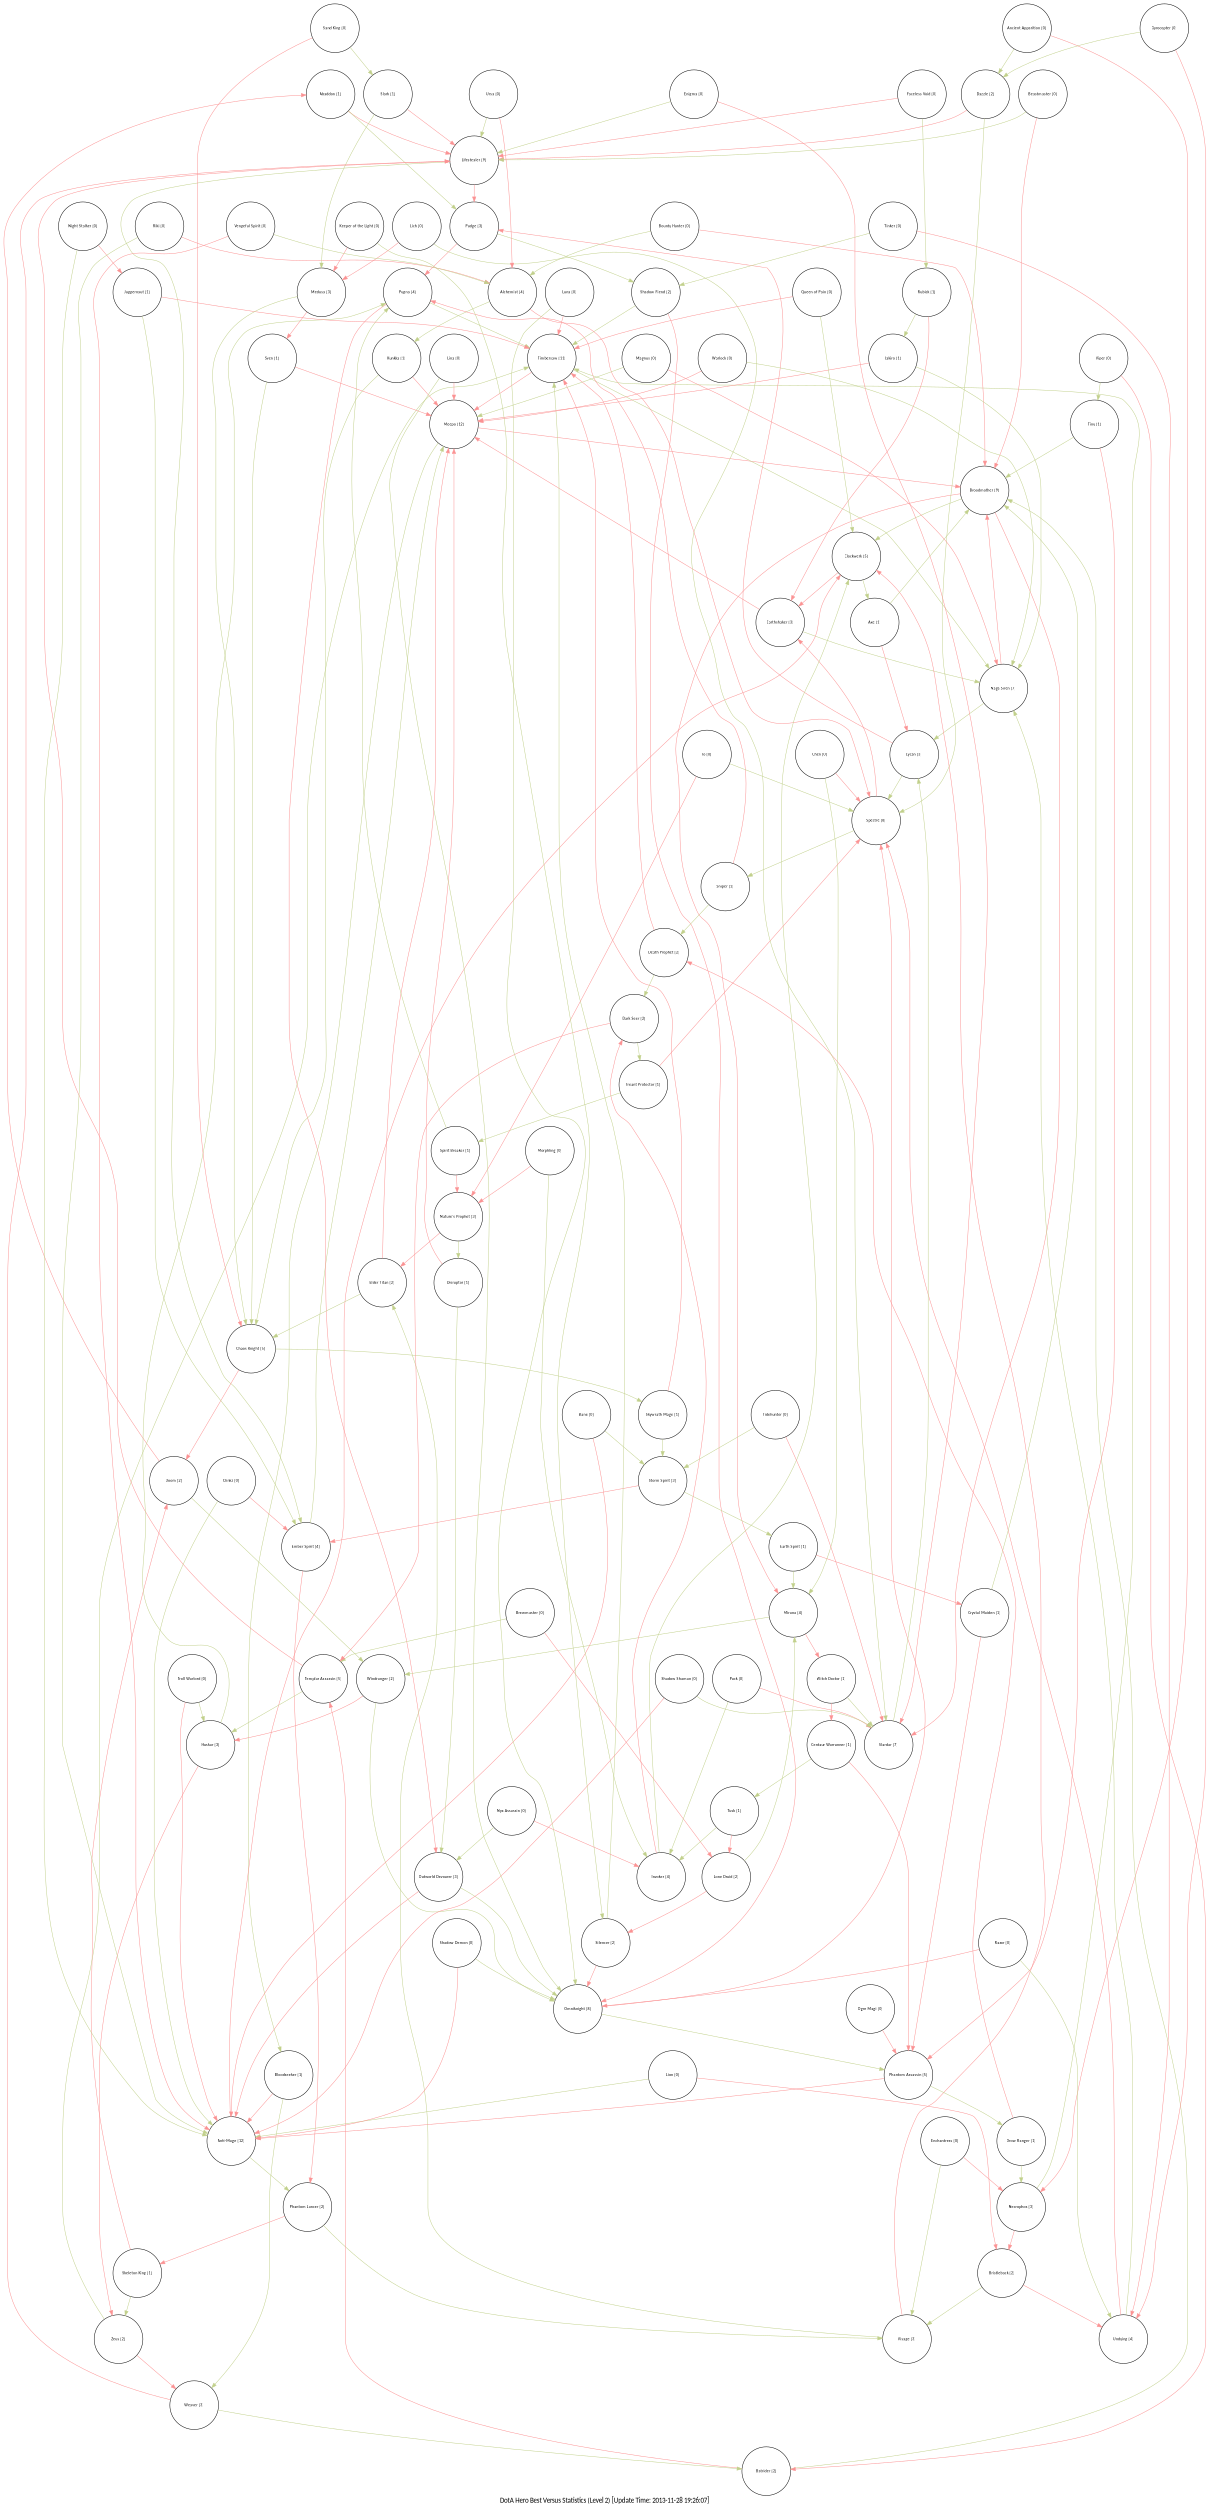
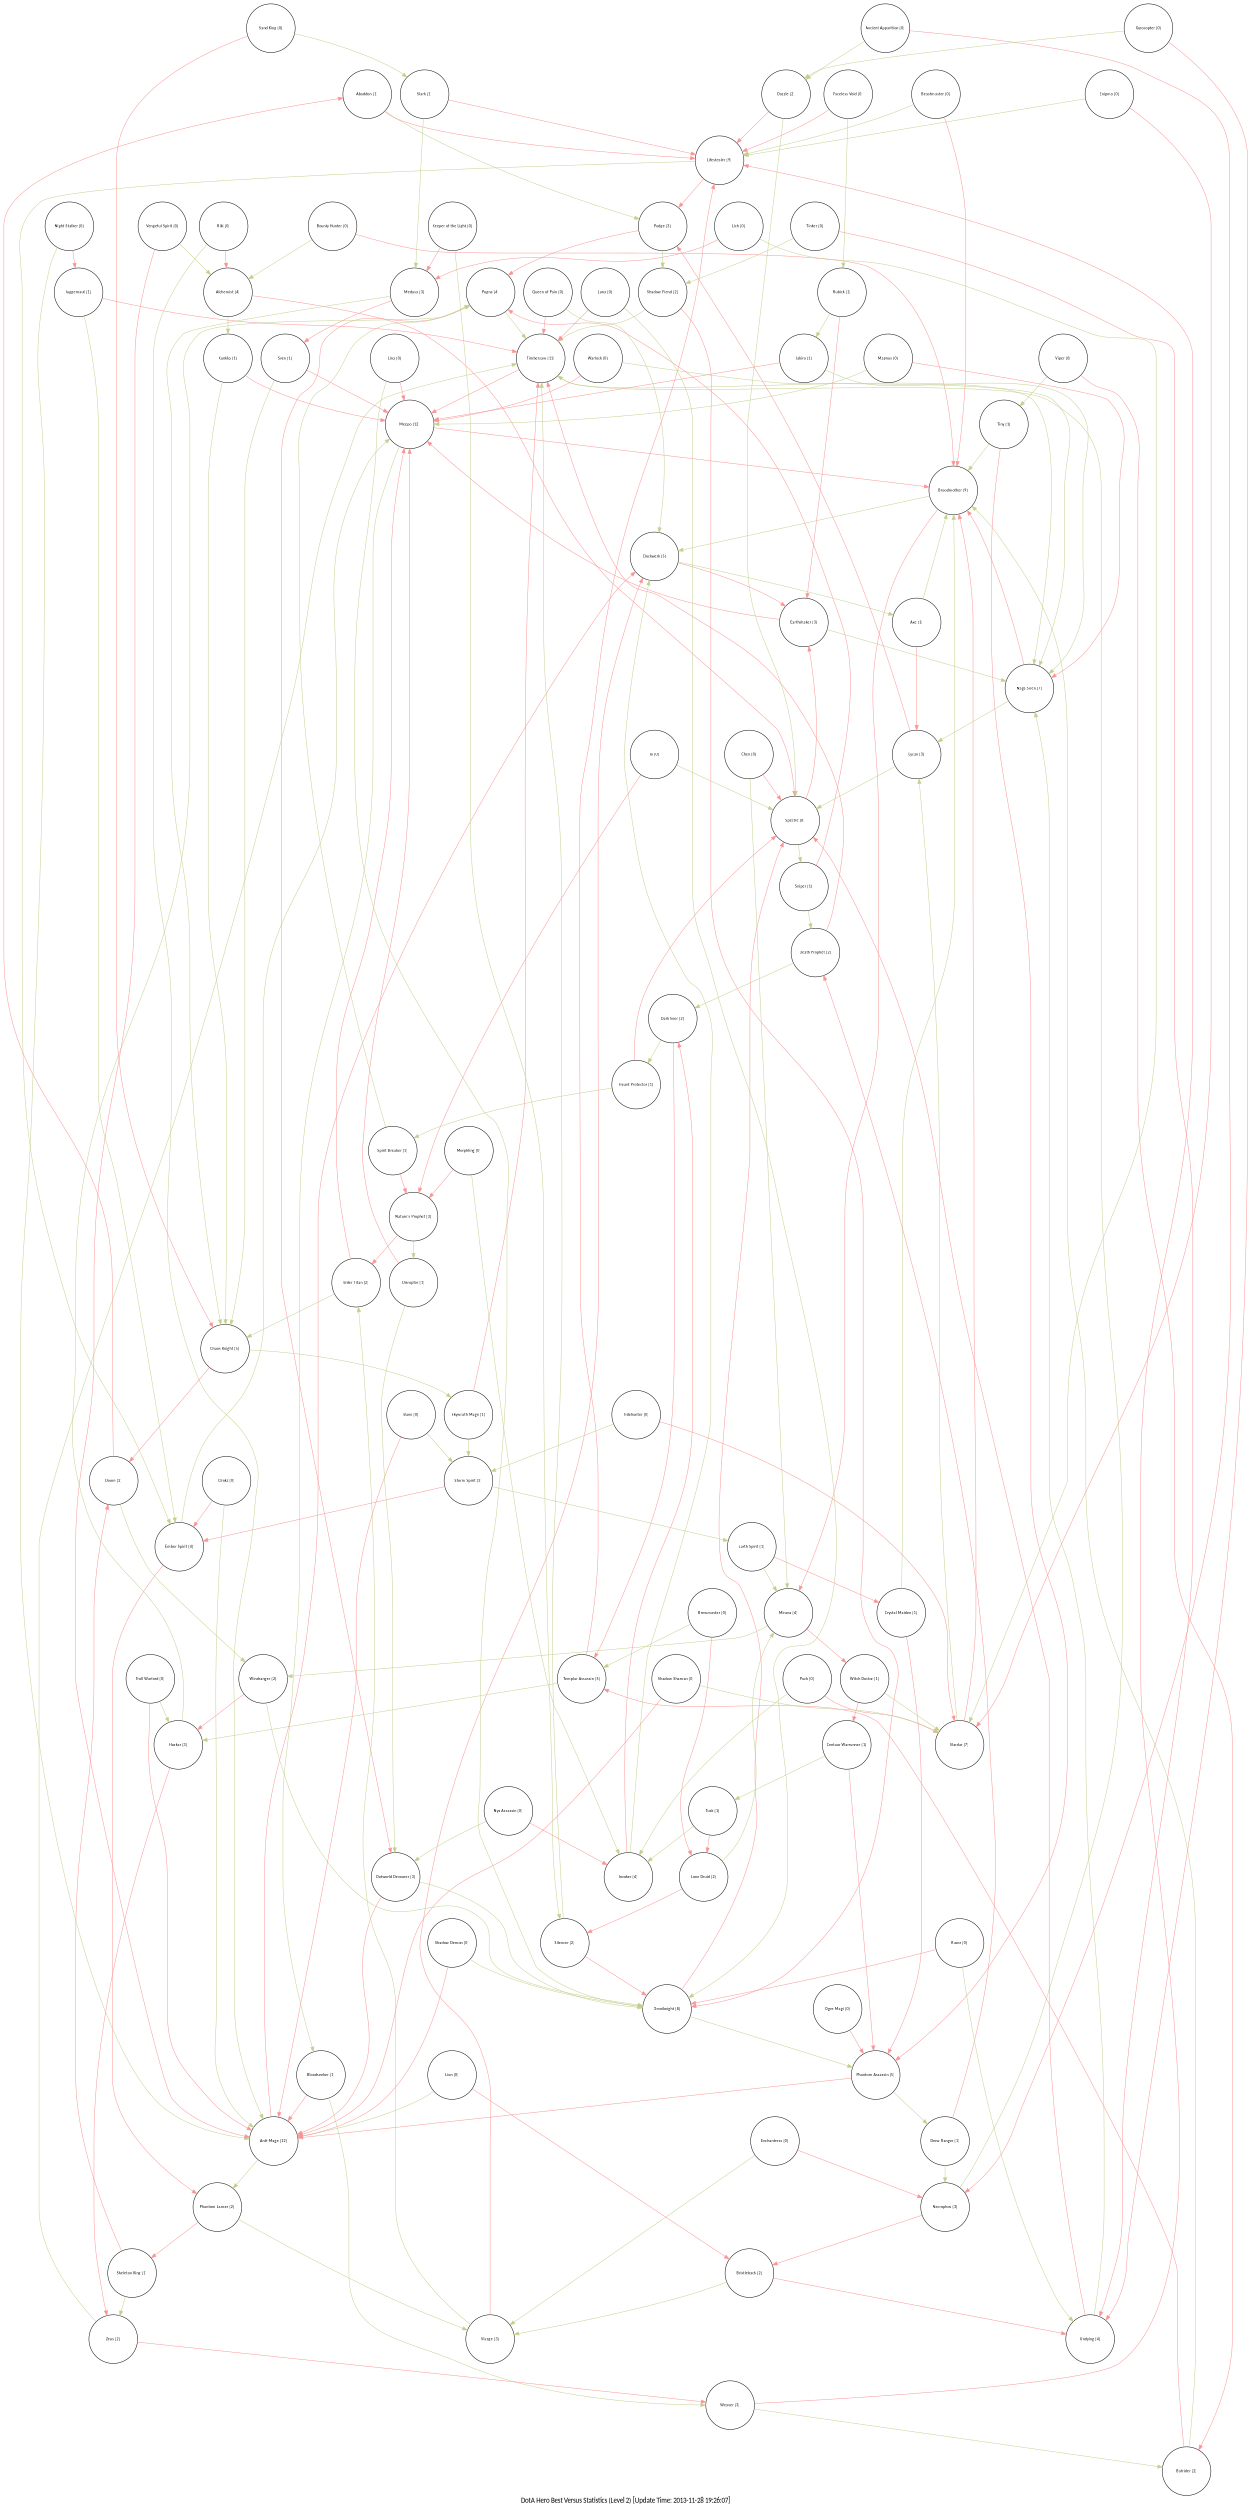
node "Ursa [0]": removed
edge "Broodmother [9]" -> "Slardar [7]": reversed
